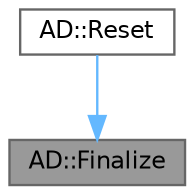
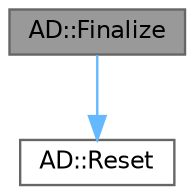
edge "AD::Reset" -> "AD::Finalize": reversed
